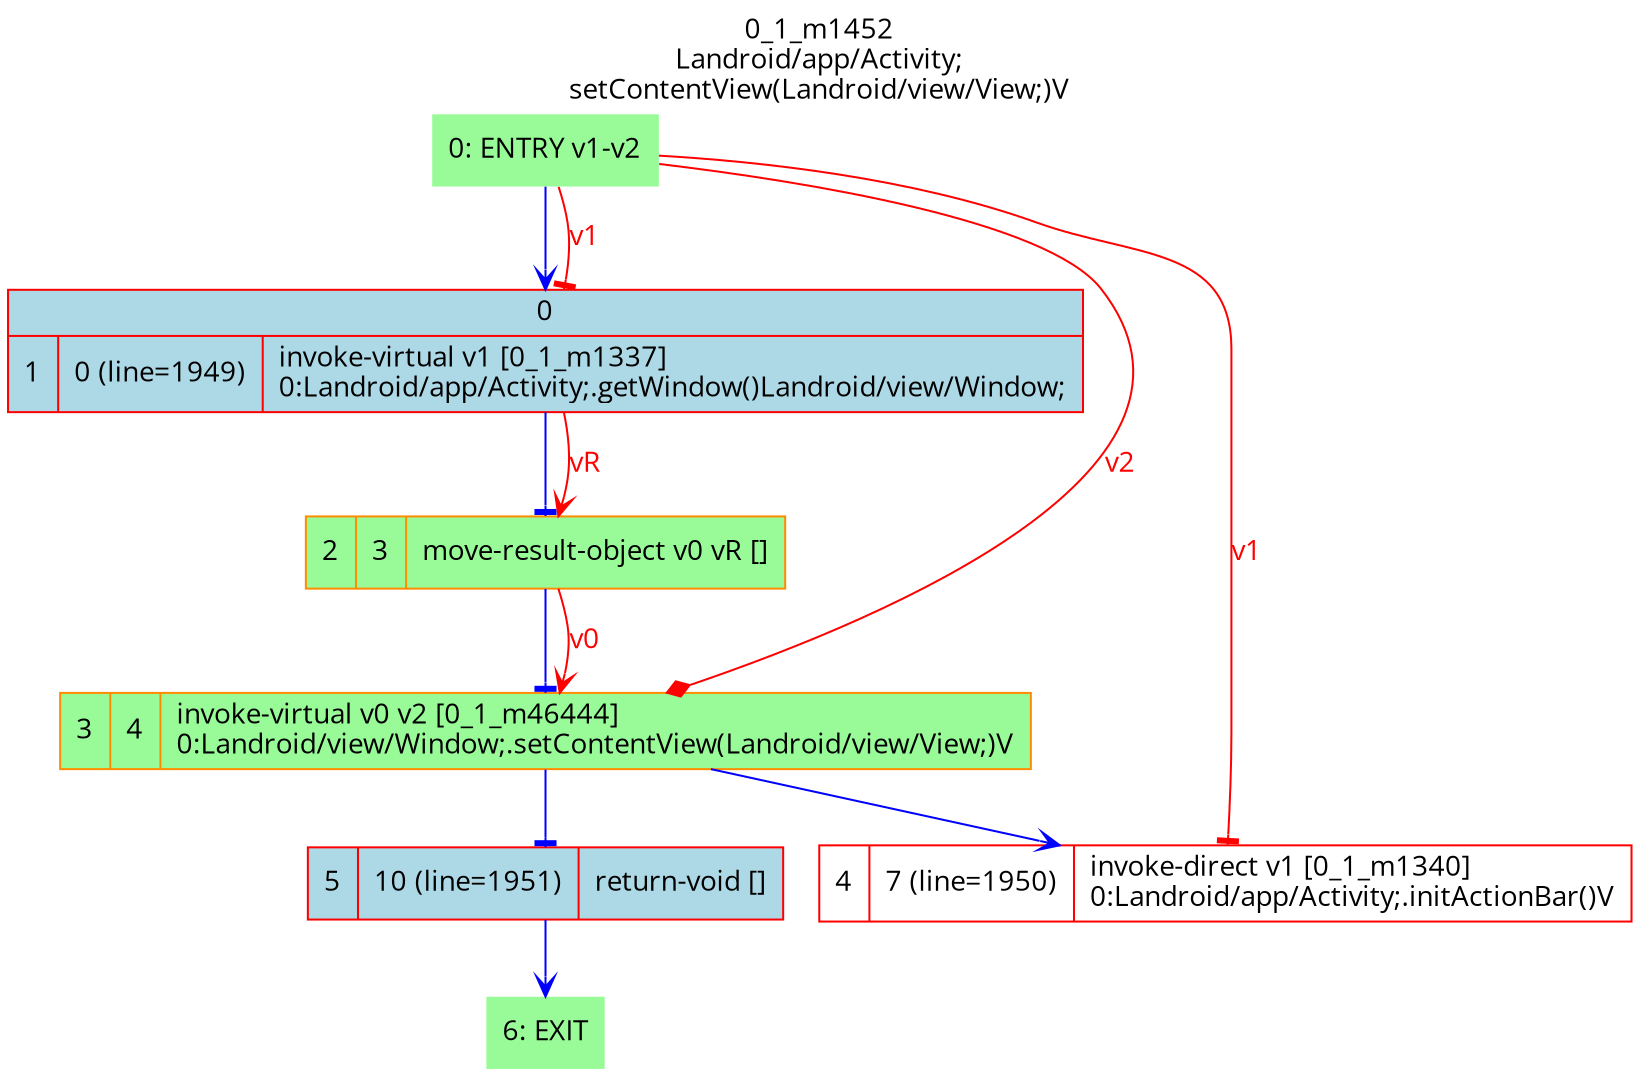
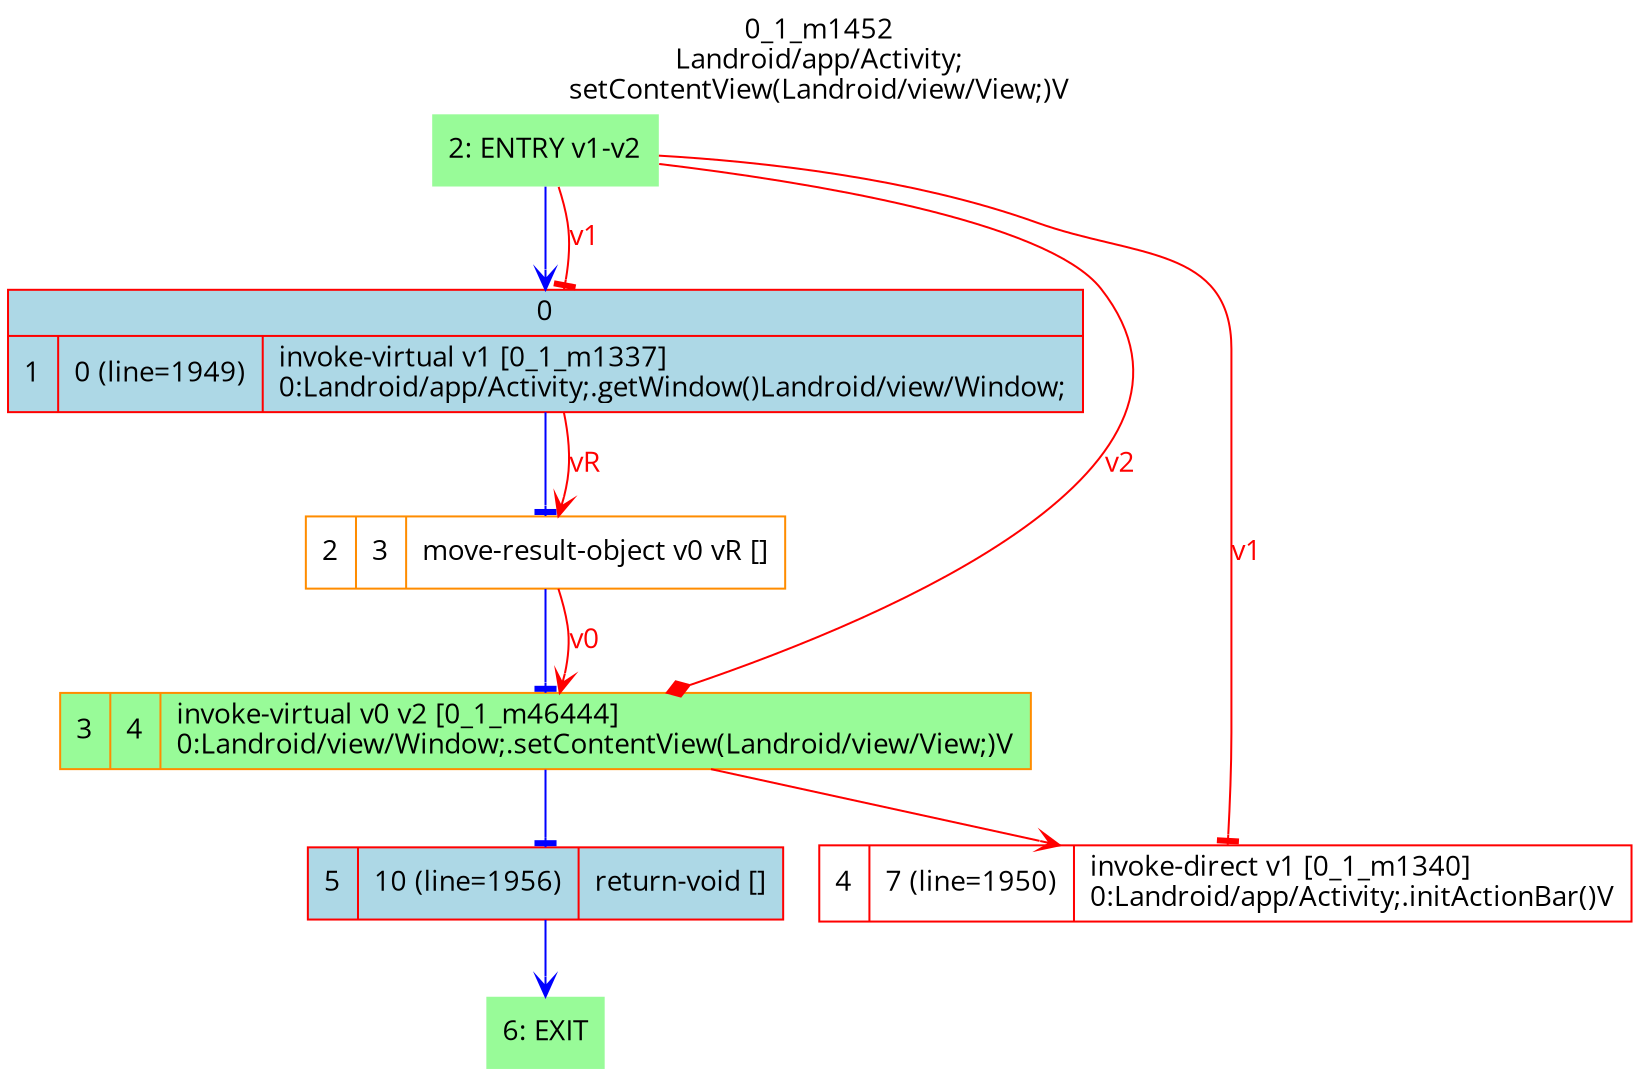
node "0: ENTRY v1-v2": label "0: ENTRY v1-v2" -> "2: ENTRY v1-v2"
node "2": fillcolor palegreen -> white
edge "3" -> "4": color blue -> red
node "5": text "10 (line=1951)" -> "10 (line=1956)"
